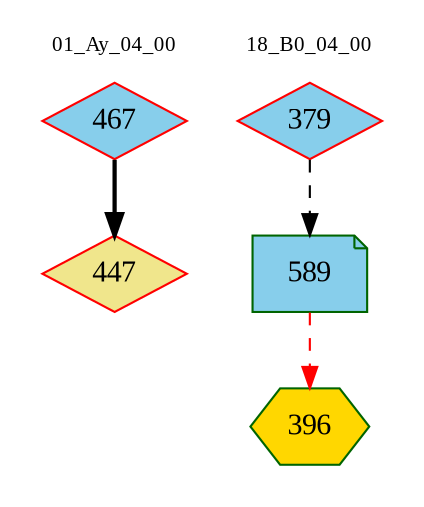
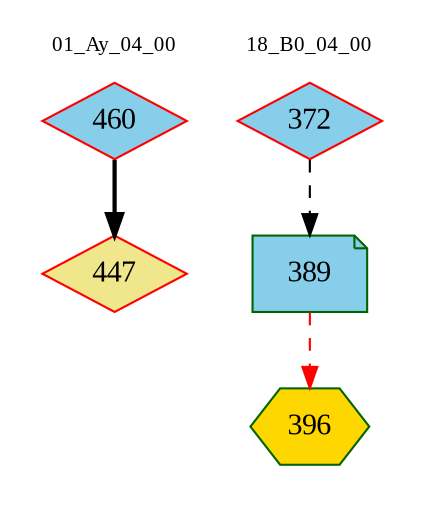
node "467": label "467" -> "460"
node "379": label "379" -> "372"
node "589": label "589" -> "389"
